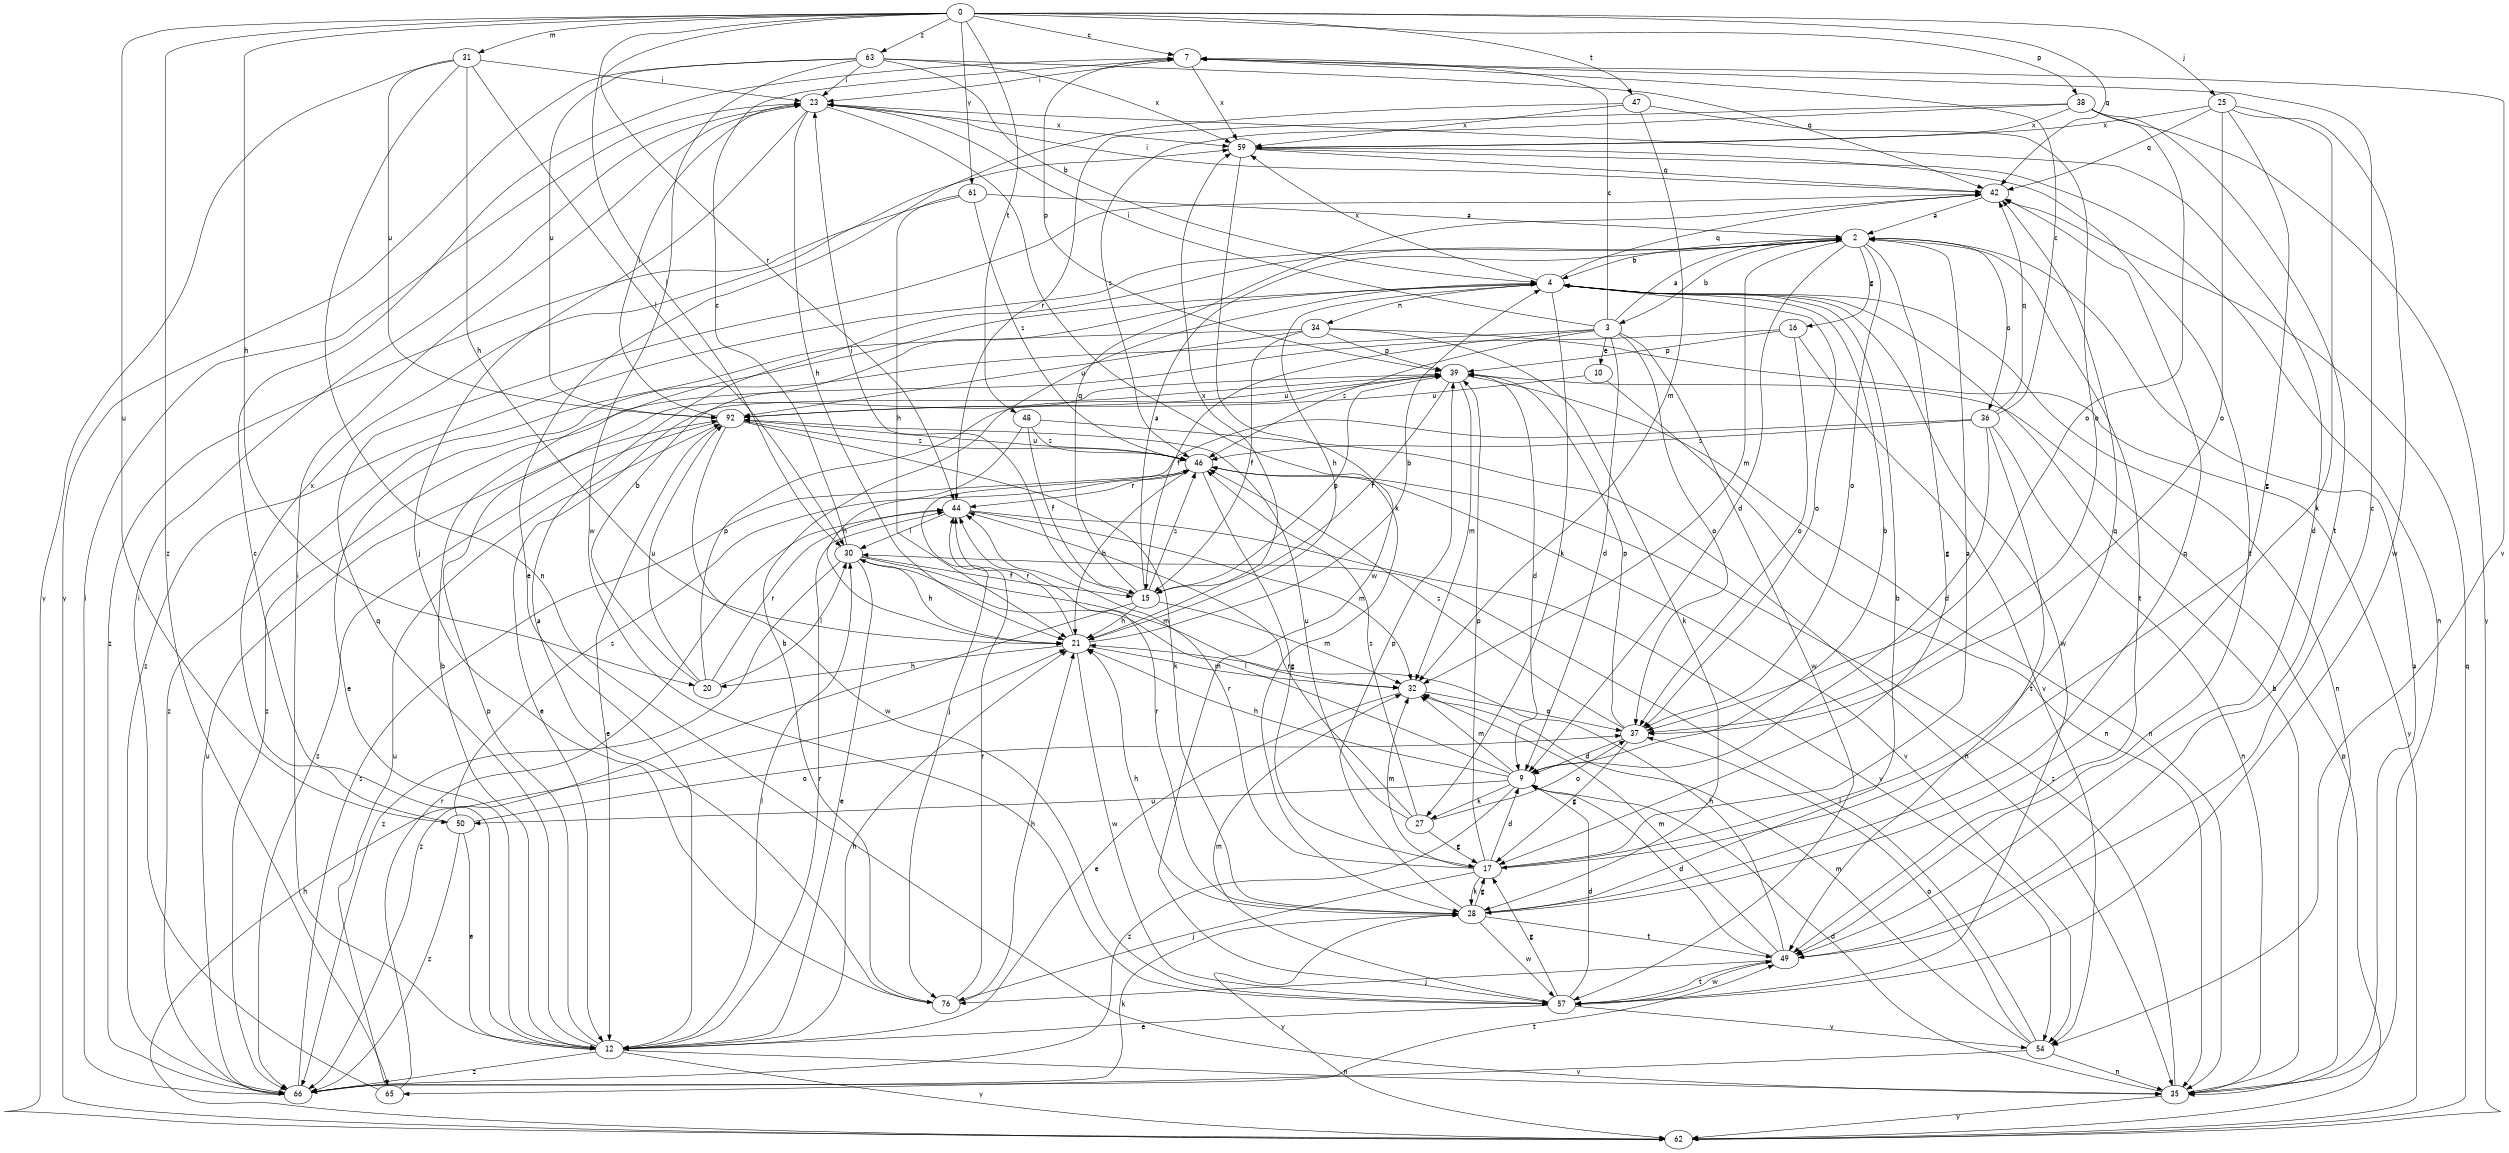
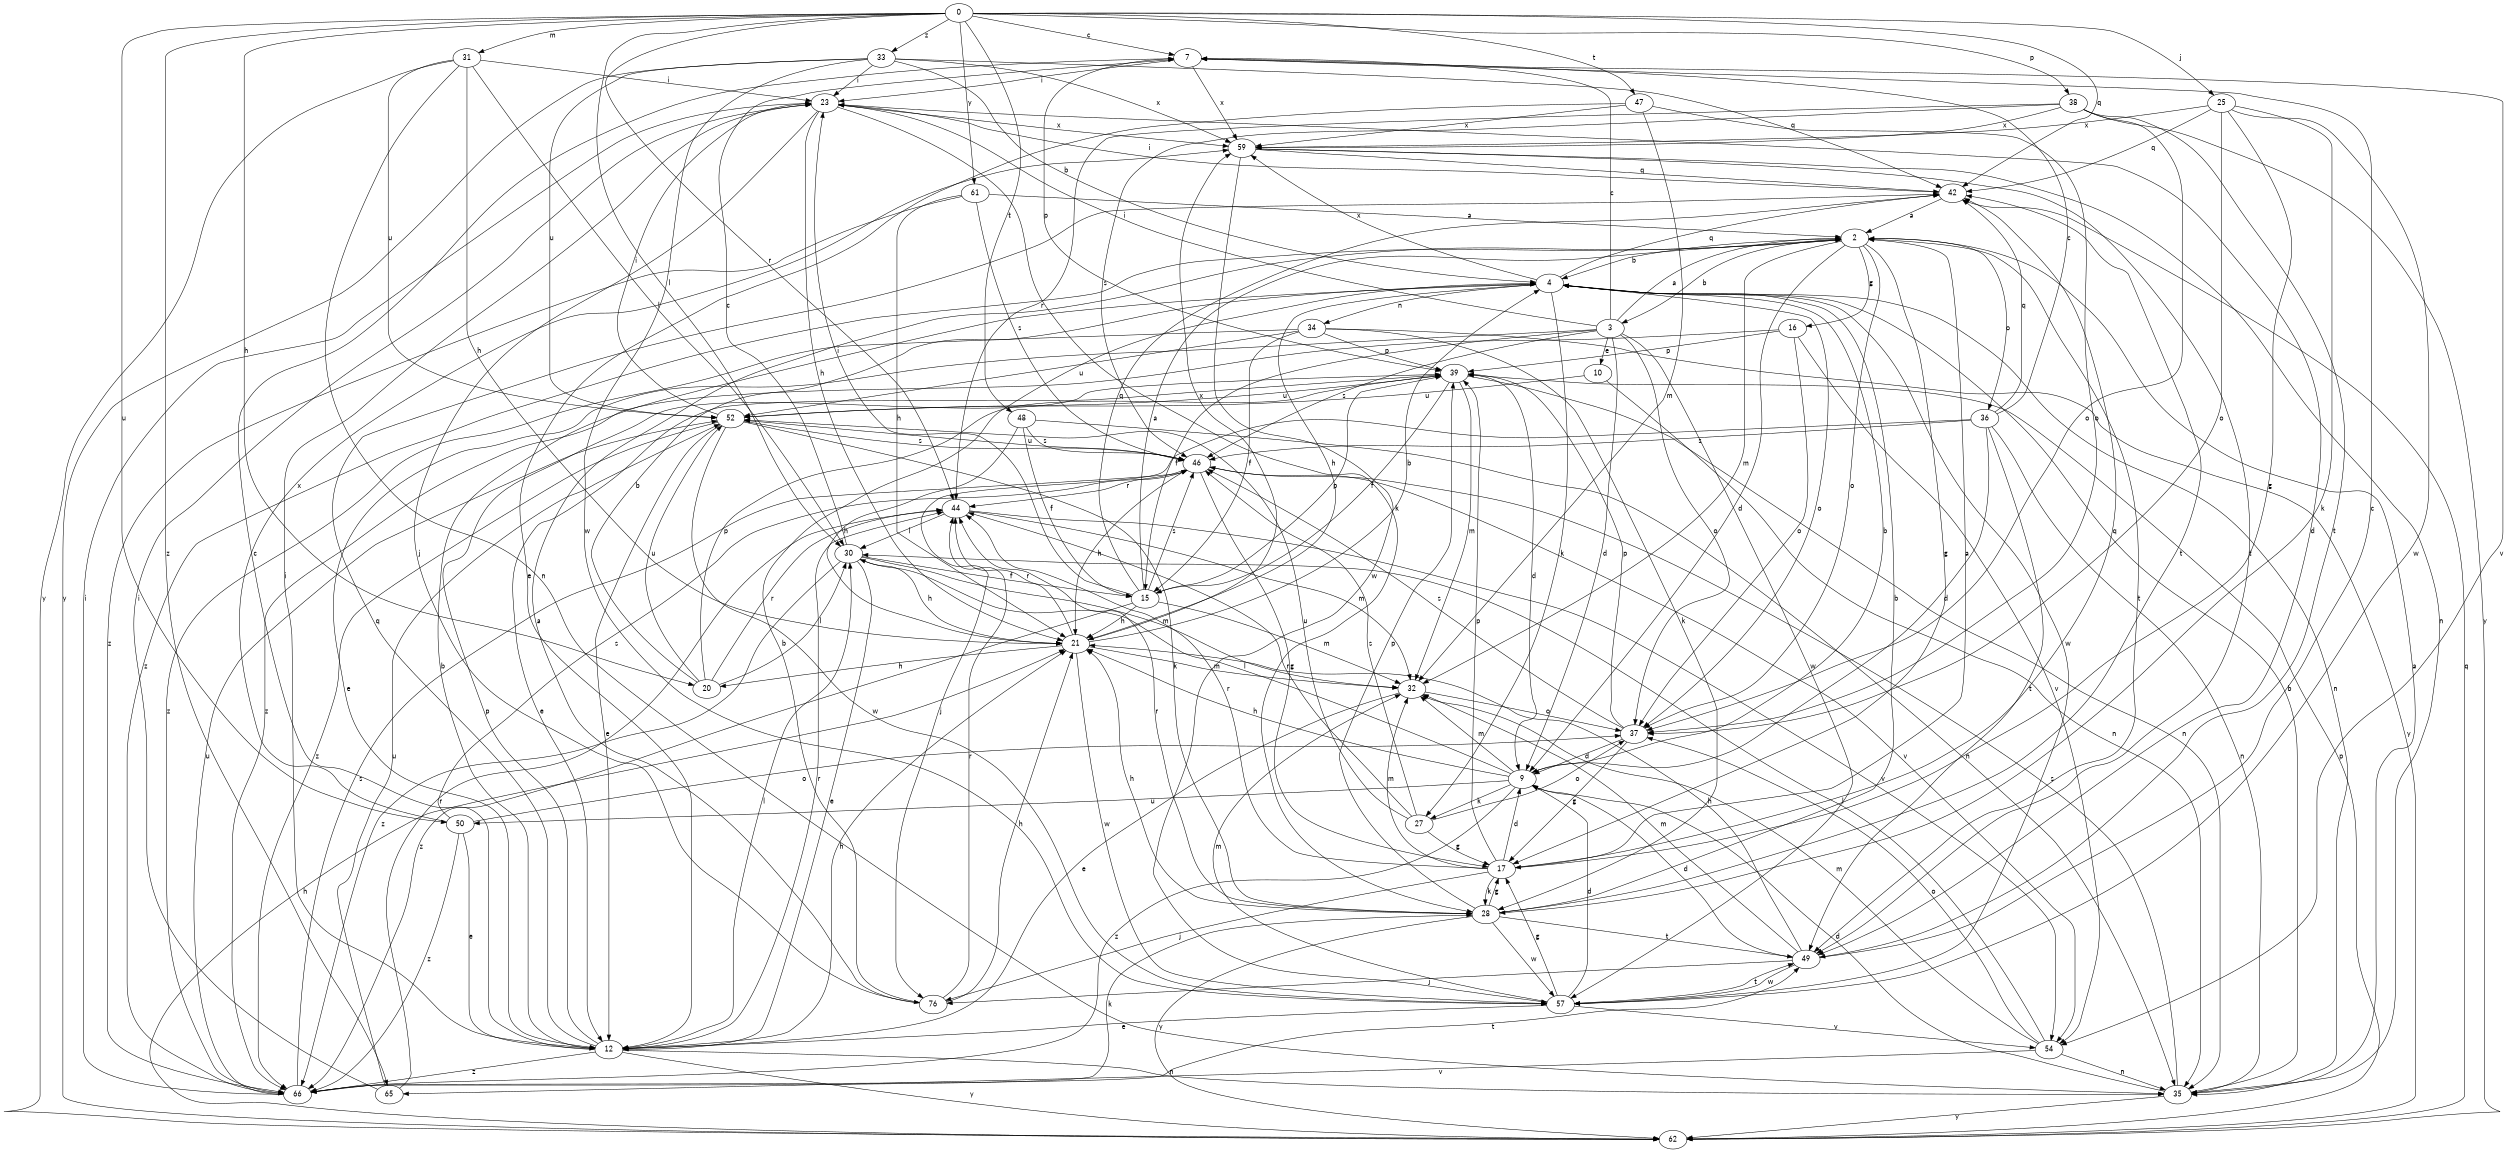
node "63": label "63" -> "33"
node "92": label "92" -> "52"
edge "28" -> "42": label "q" -> "t"
